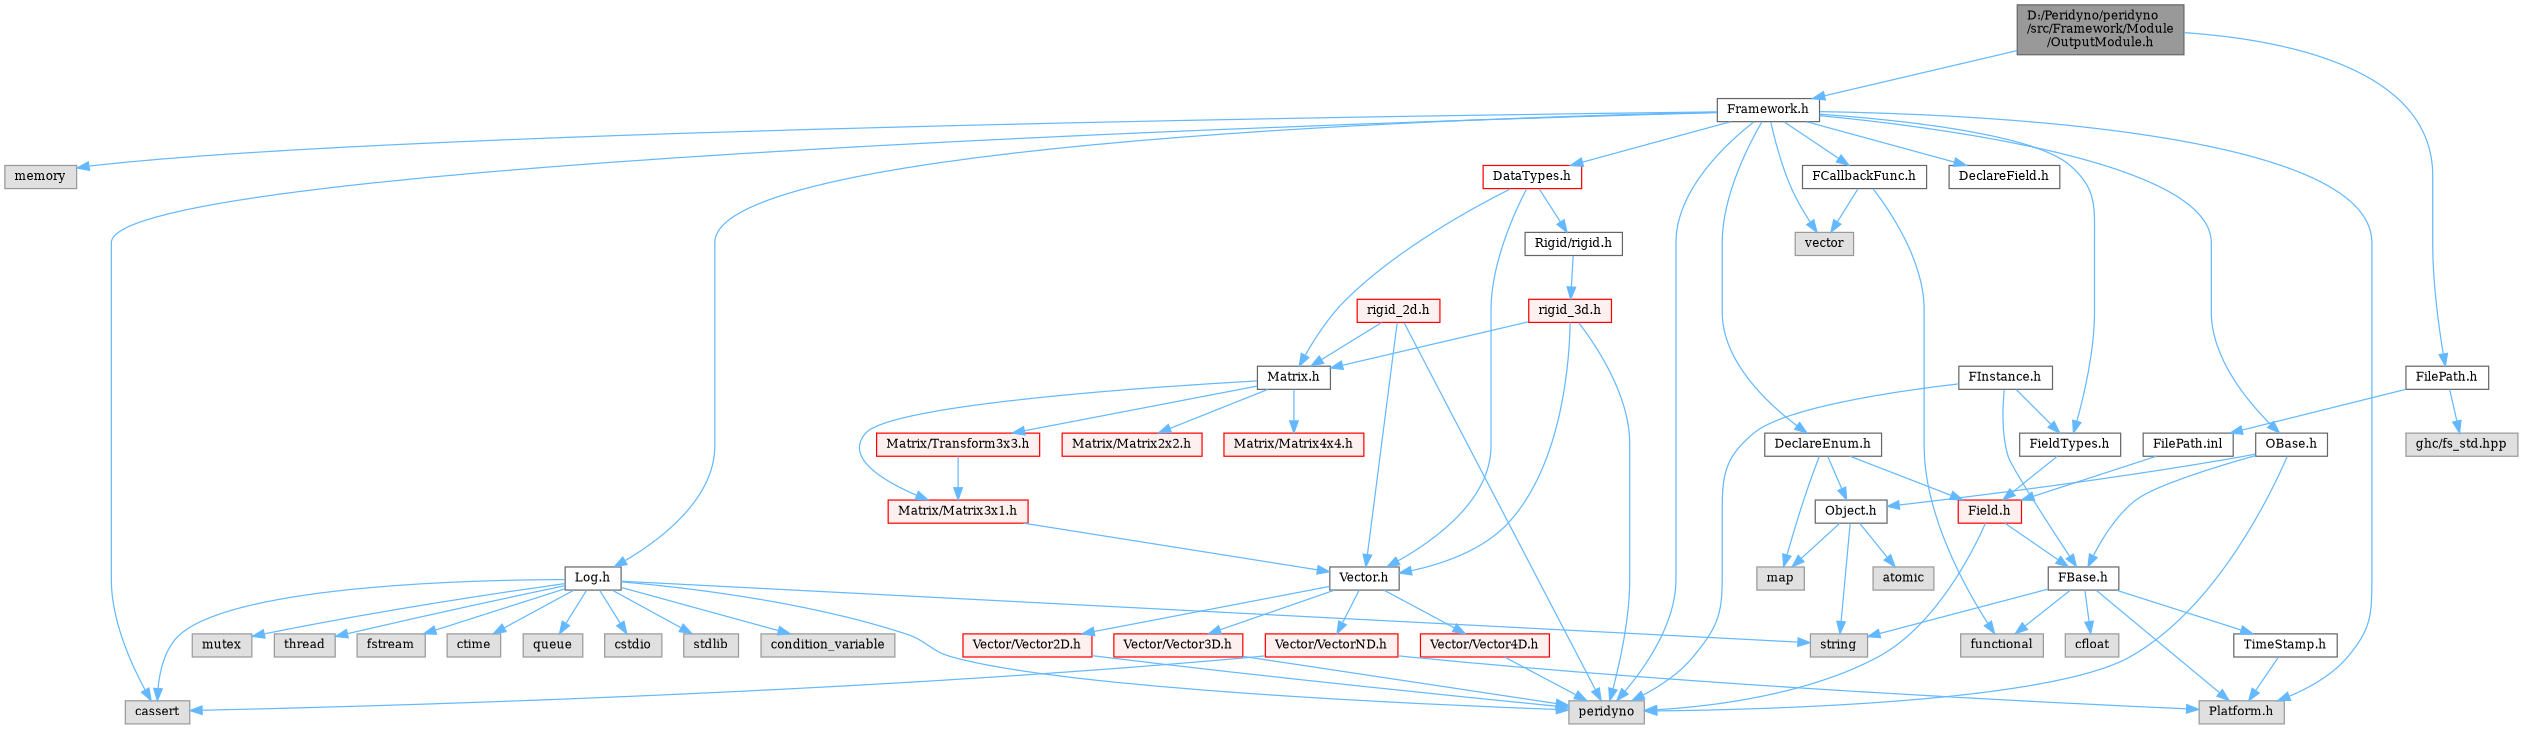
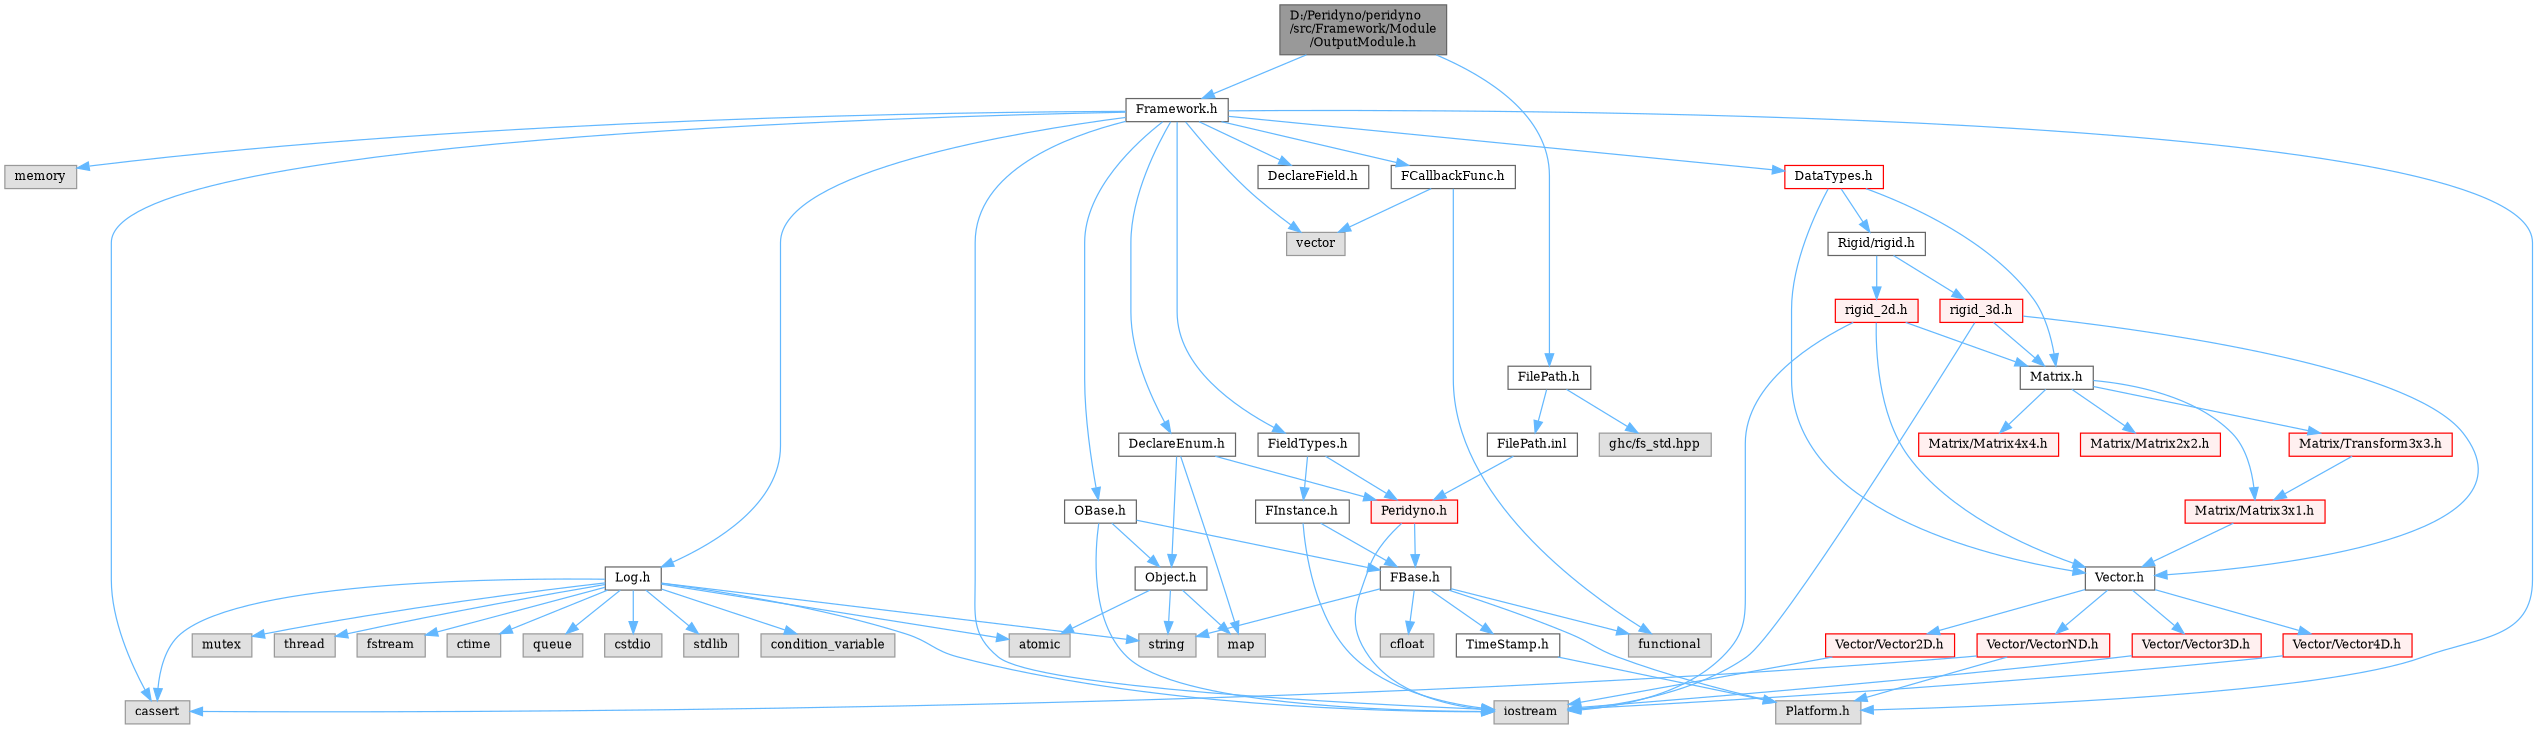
edge "Rigid/rigid.h" -> "rigid_2d.h": added
edge "FInstance.h" -> "FieldTypes.h": reversed
node "Field.h": label "Field.h" -> "Peridyno.h"
edge "Log.h" -> "atomic": added
node "peridyno": label "peridyno" -> "iostream"
